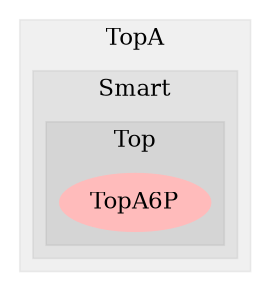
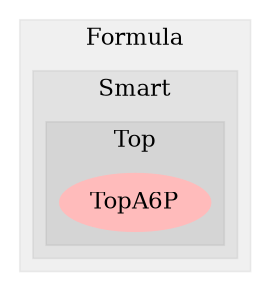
cluster "TopA": label "TopA" -> "Formula"
